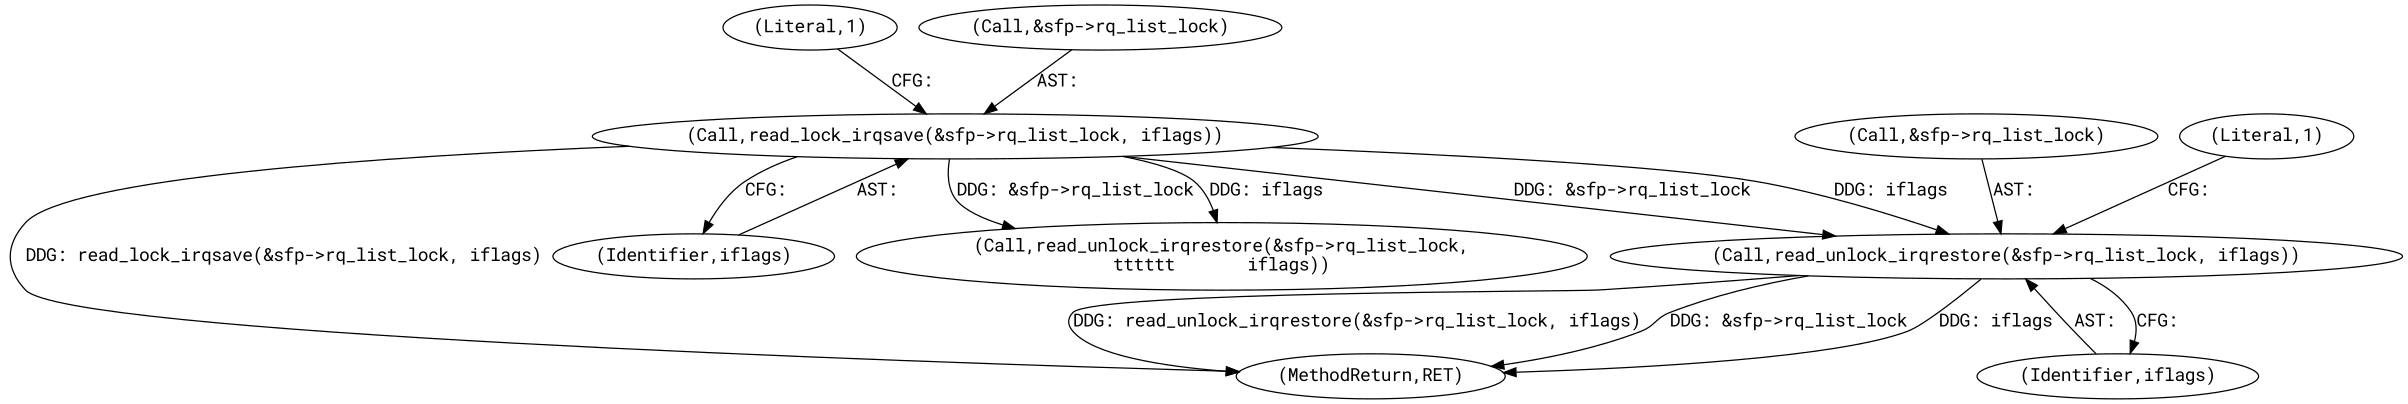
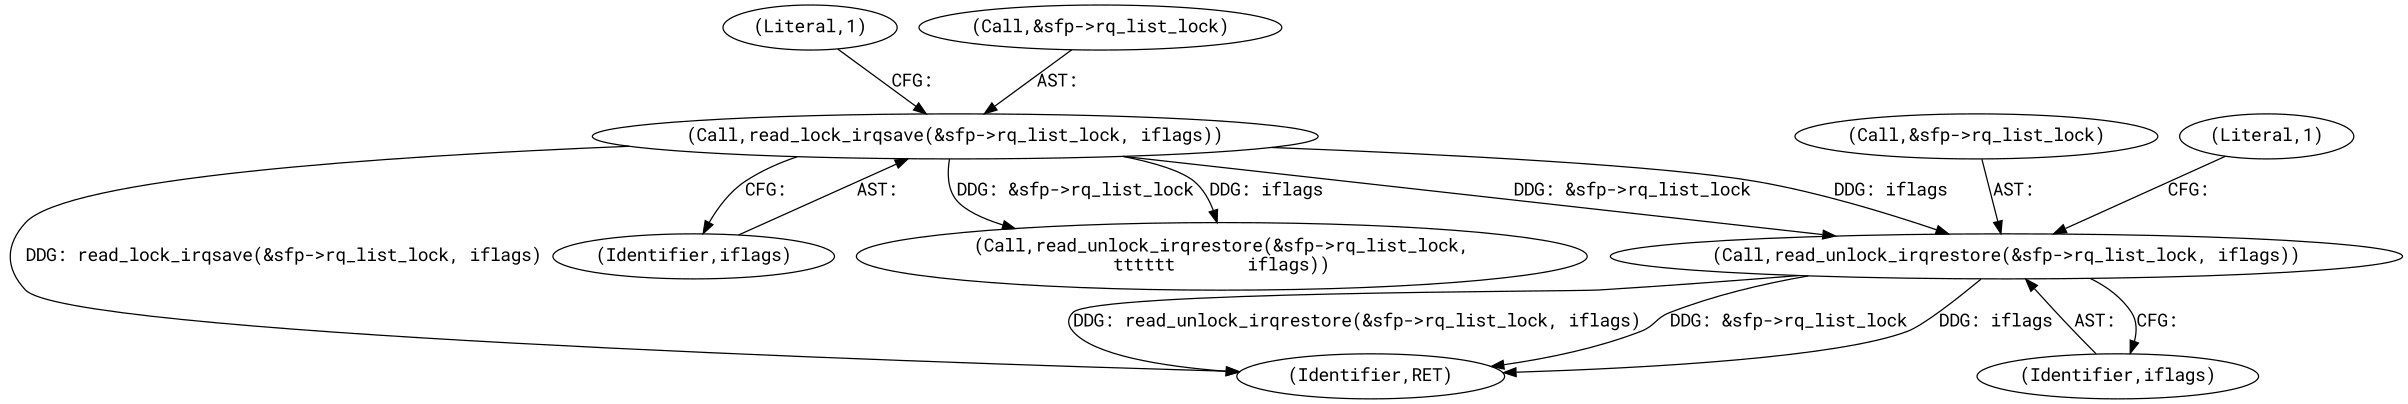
node "(MethodReturn,RET)": label "(MethodReturn,RET)" -> "(Identifier,RET)"
